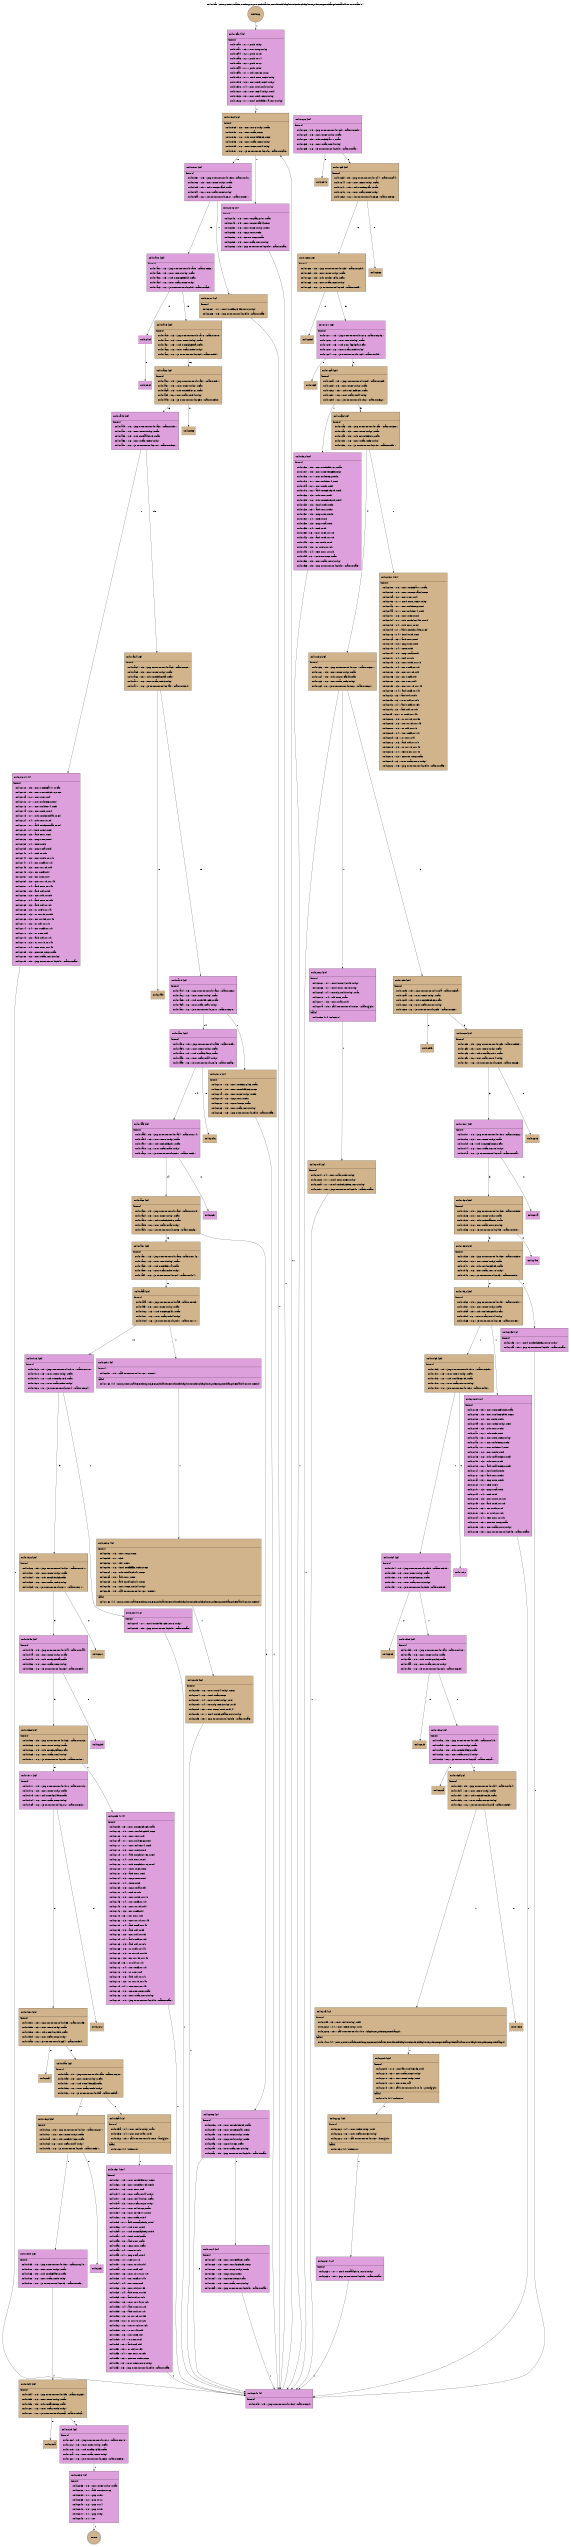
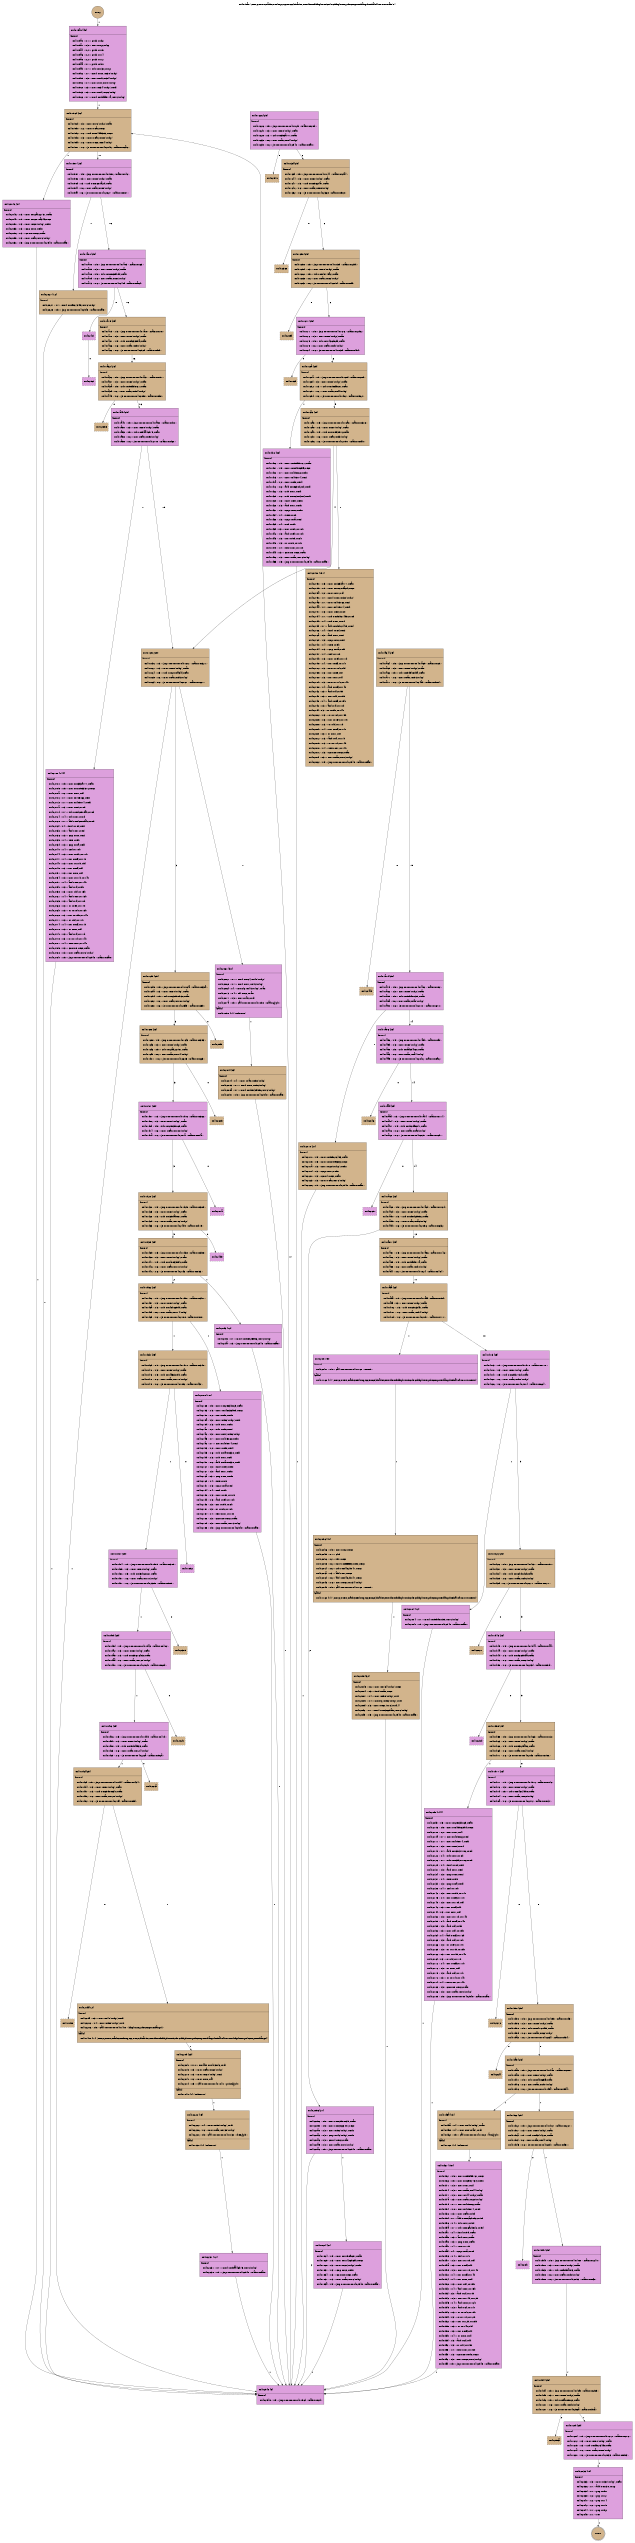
node "Desktop": label "Desktop" -> "Entry"
edge "0x401a4b [25]" -> "0x401a64 [25]": now "0x401a4b [25]" -> "0x401cbc [25]"
